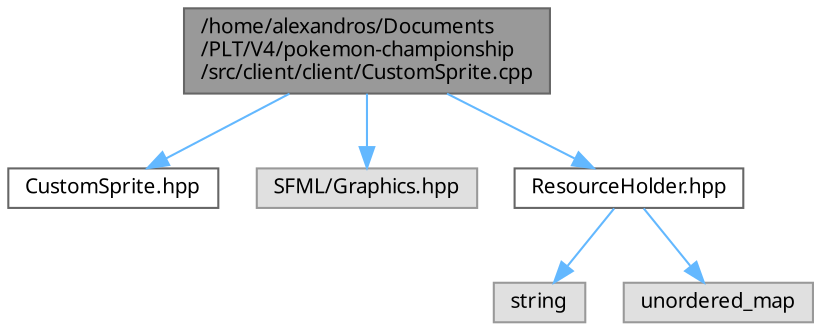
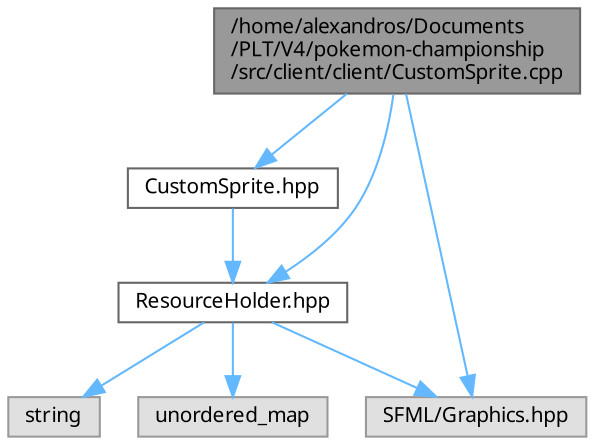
edge "CustomSprite.hpp" -> "ResourceHolder.hpp": added
edge "ResourceHolder.hpp" -> "SFML/Graphics.hpp": added
